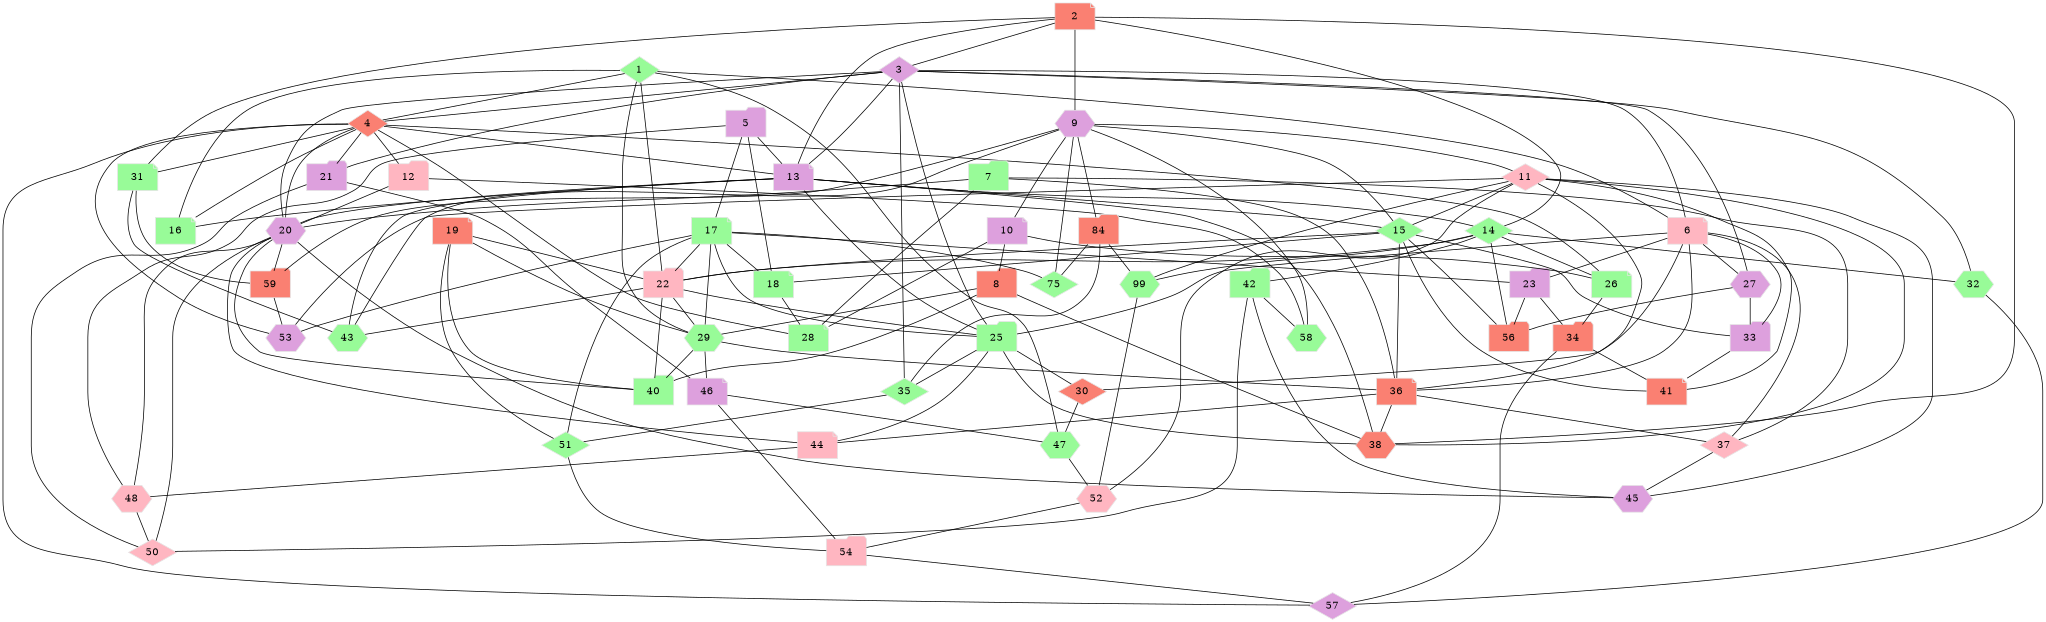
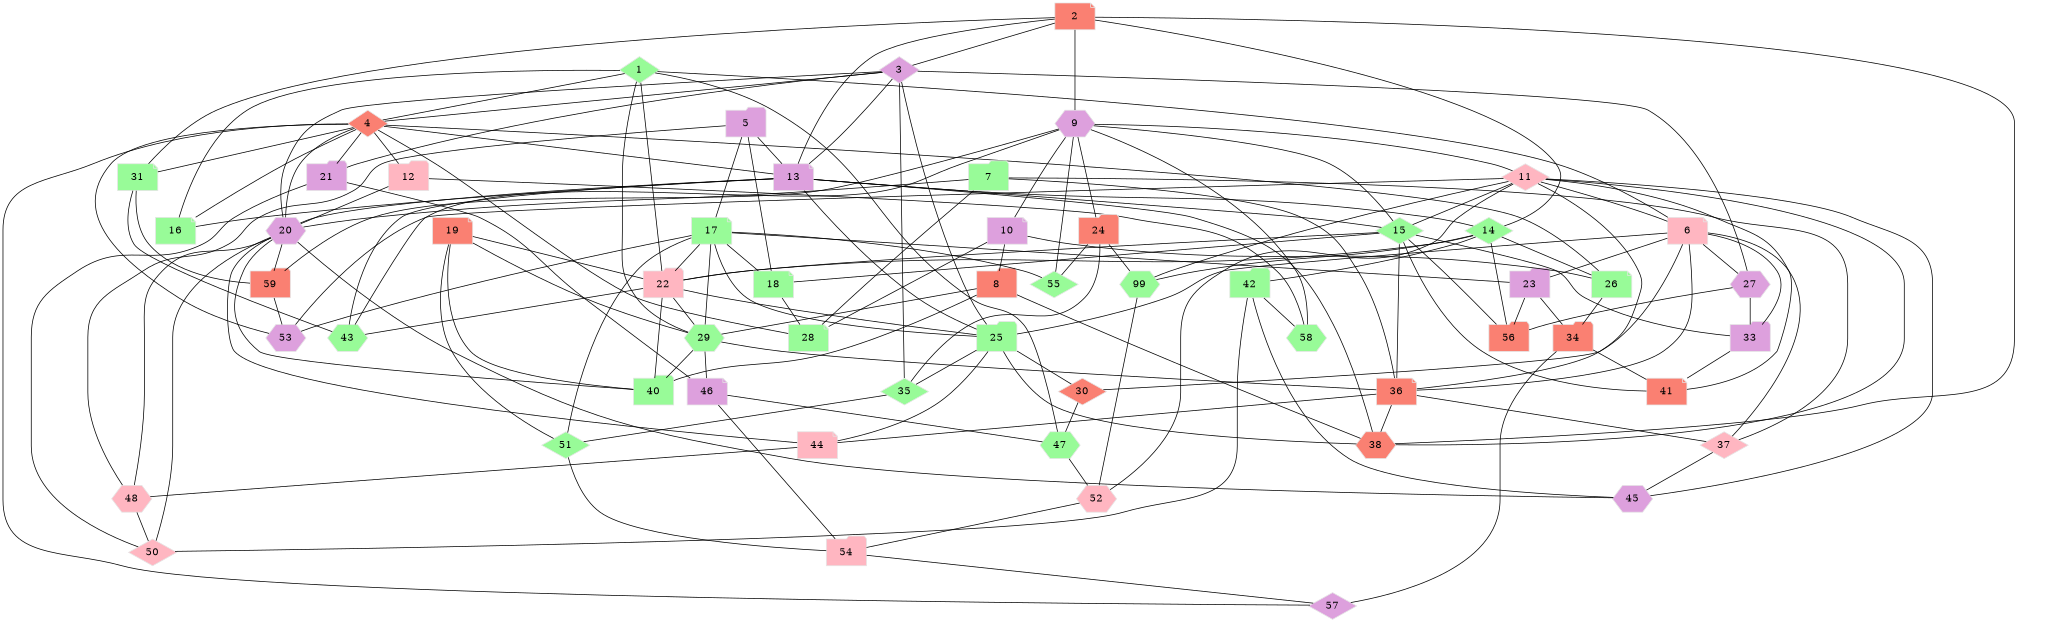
edge "3" -- "6": now "11" -- "6"
node "84": label "84" -> "24"
node "75": label "75" -> "55"
node "32": removed
